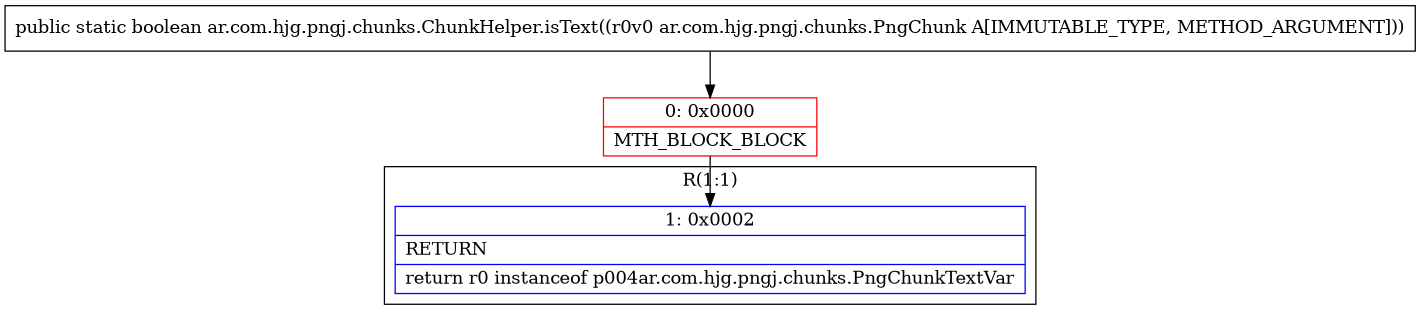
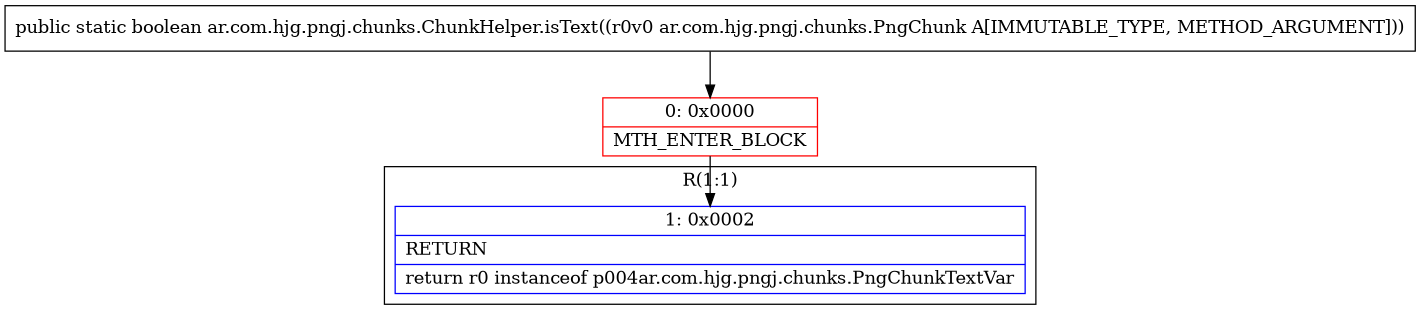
node "0: 0x0000": text "MTH_BLOCK_BLOCK" -> "MTH_ENTER_BLOCK"
